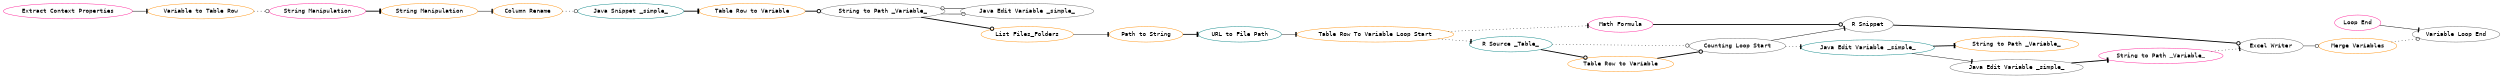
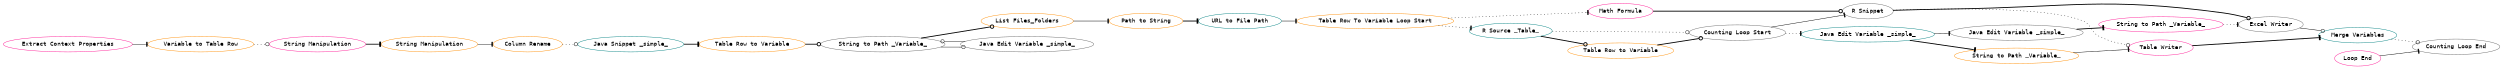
node "Variable Loop End": label "Variable Loop End" -> "Counting Loop End"
node "Merge Variables": color darkorange -> teal
node "Table Writer": added
